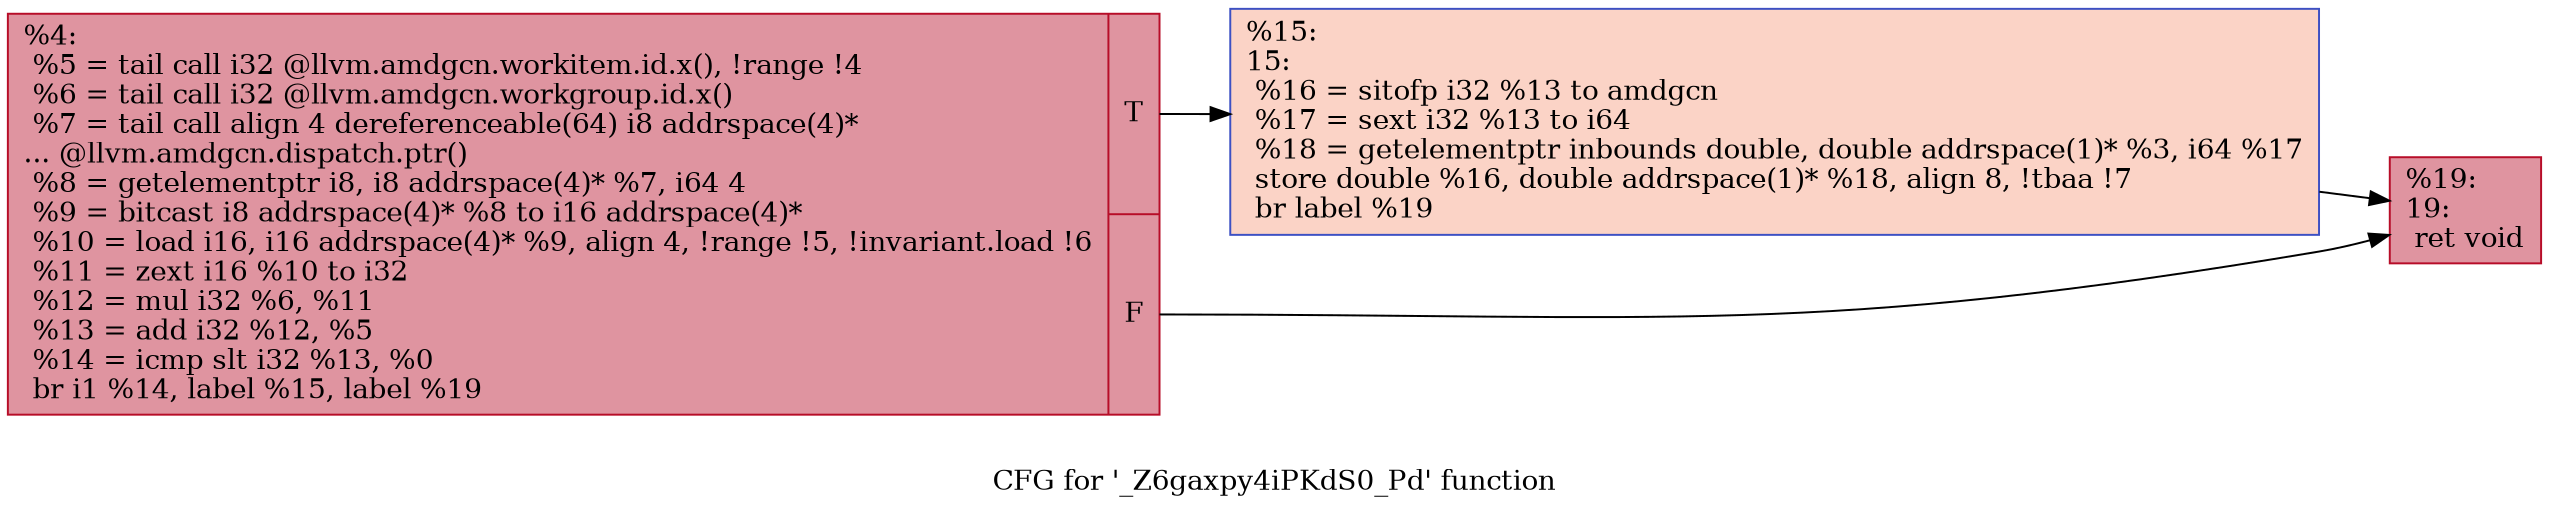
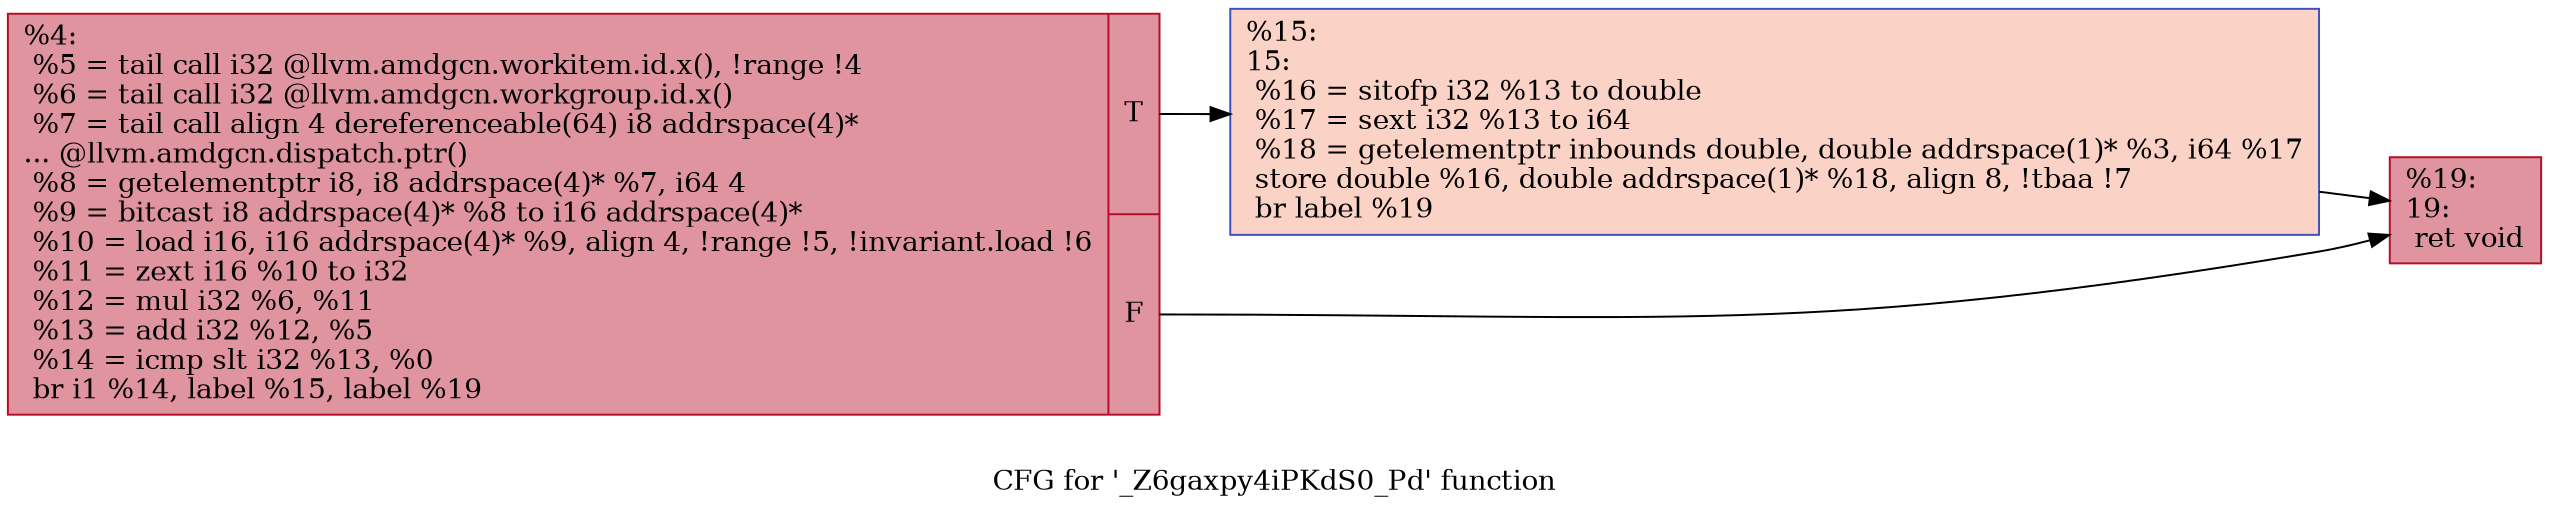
node "%15:": text "%16 = sitofp i32 %13 to amdgcn" -> "%16 = sitofp i32 %13 to double"
